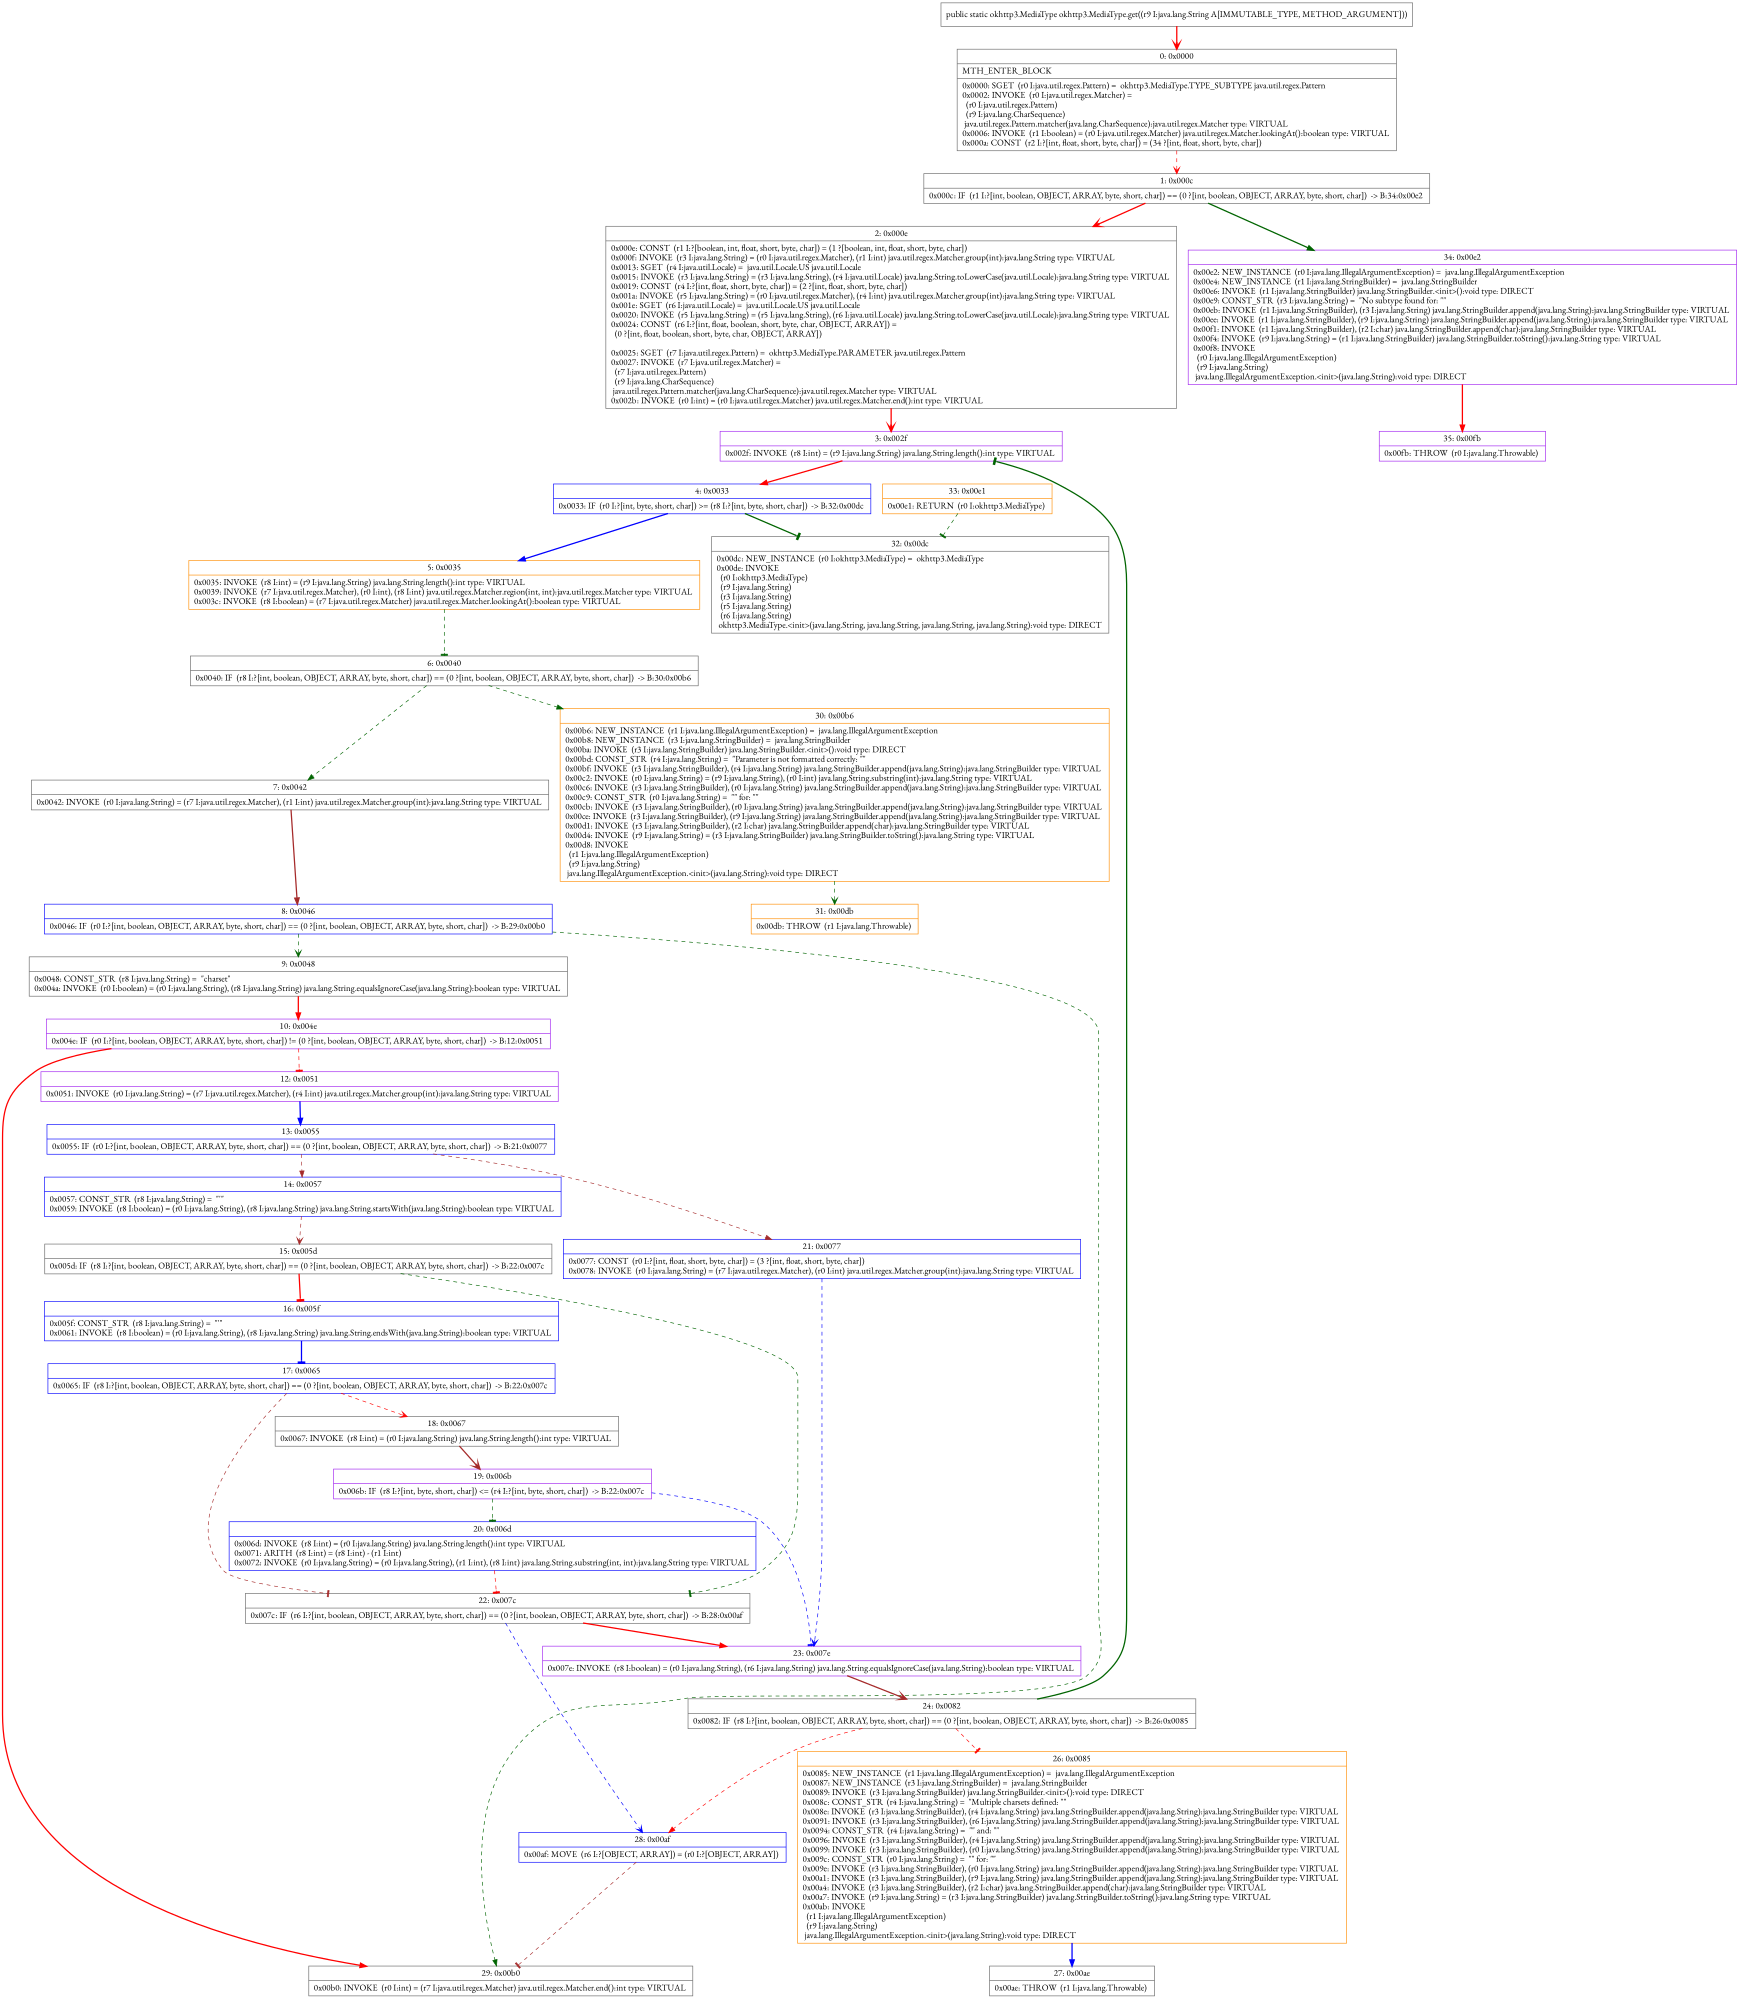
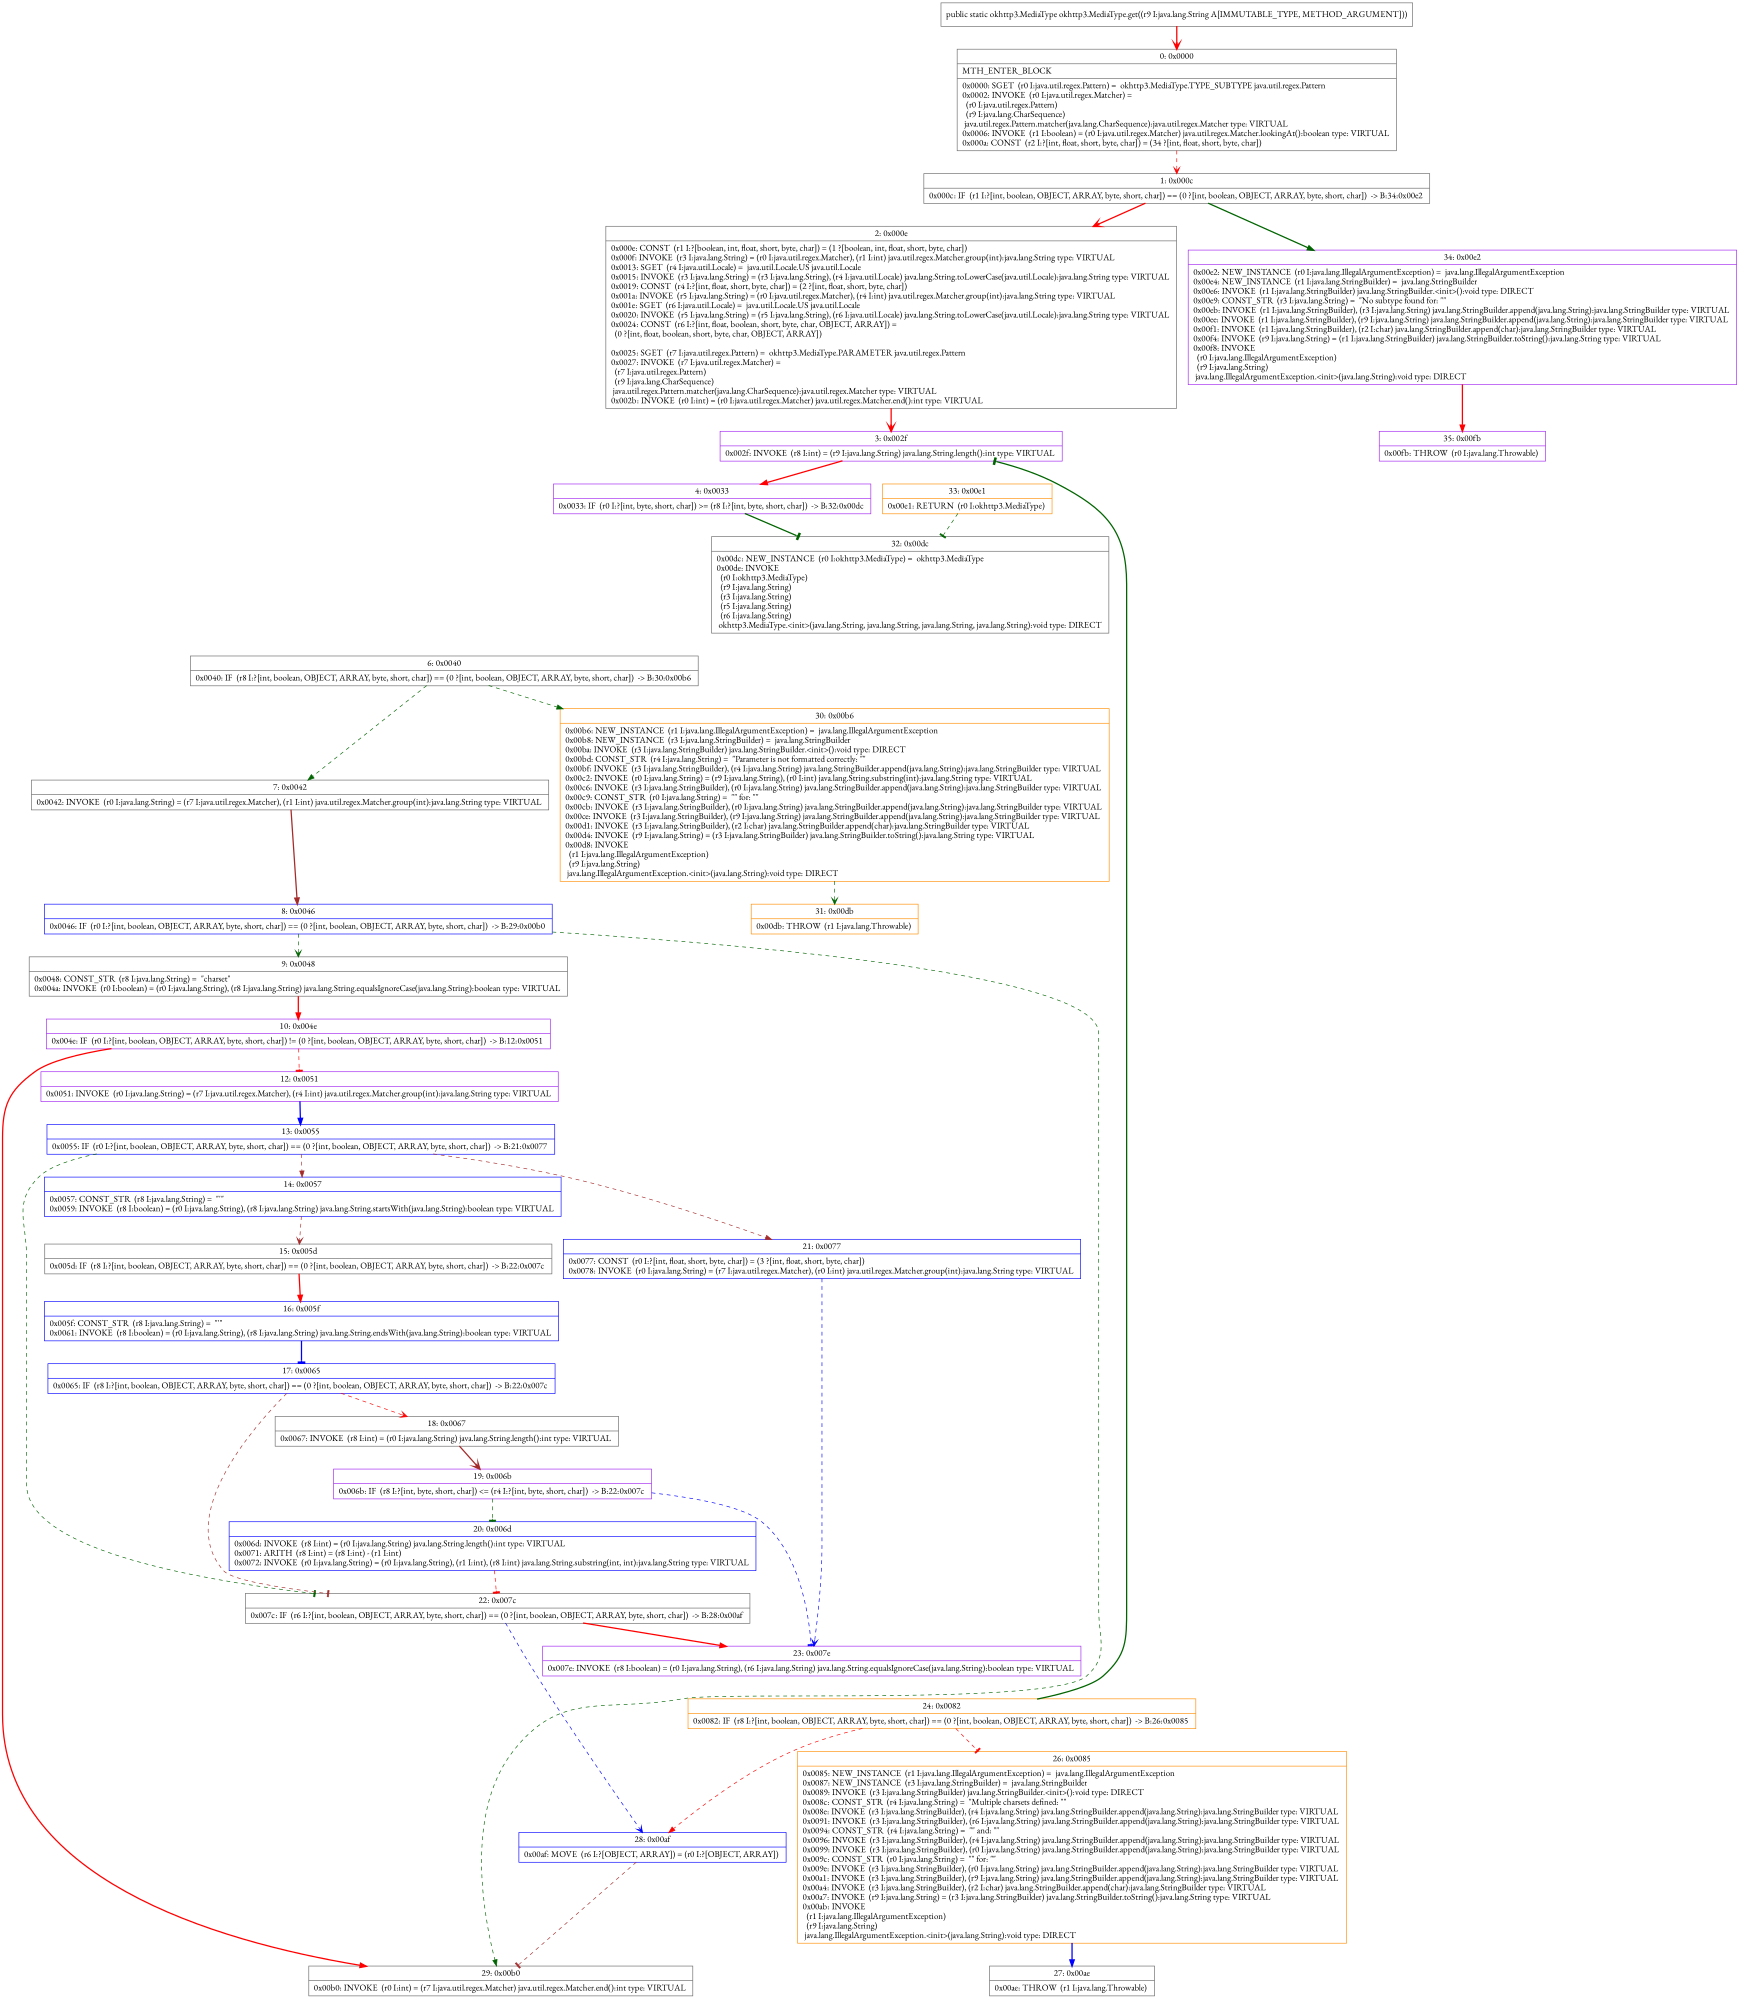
node "4: 0x0033": color blue -> purple
node "5: 0x0035": removed
edge "15: 0x005d" -> "16: 0x005f": arrowhead tee -> normal
edge "15: 0x005d" -> "22: 0x007c": now "13: 0x0055" -> "22: 0x007c"
edge "23: 0x007e" -> "24: 0x0082": removed
node "24: 0x0082": color gray40 -> darkorange
